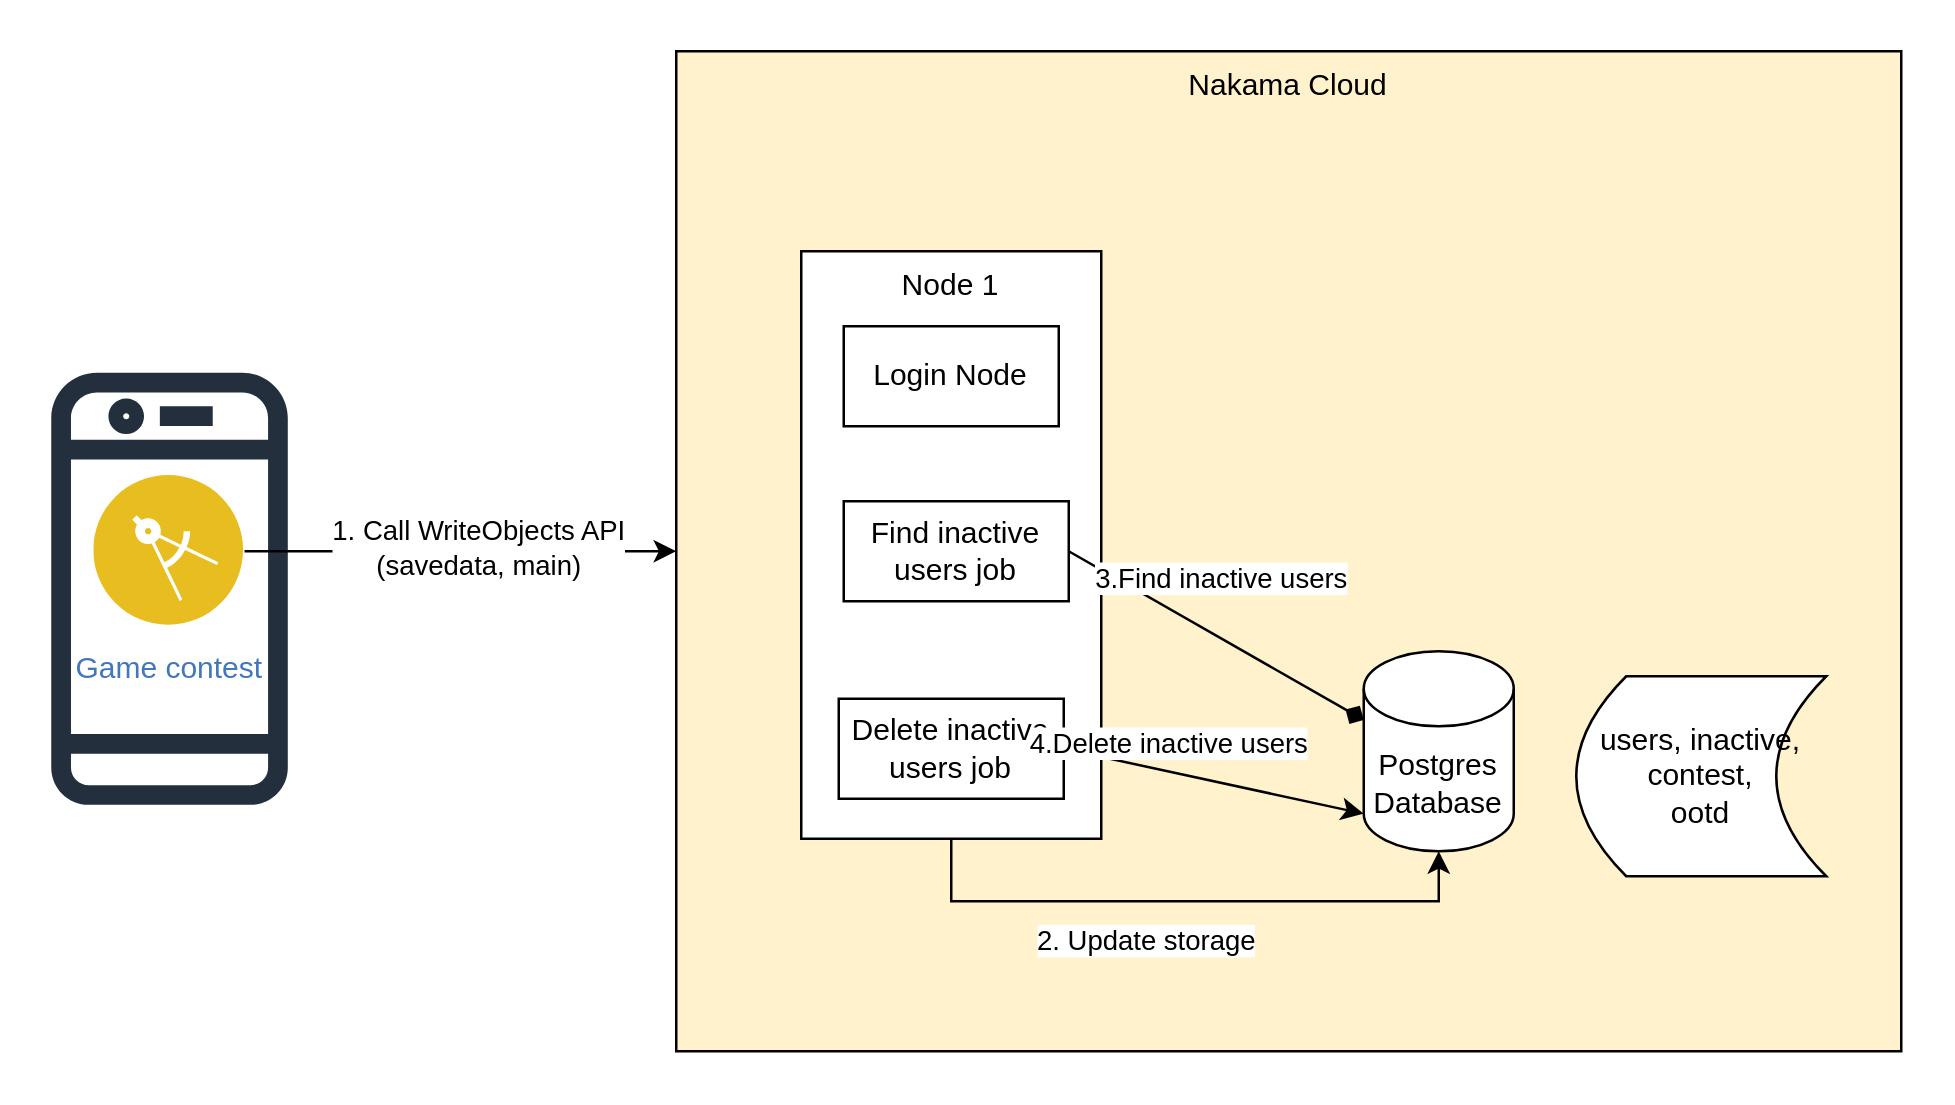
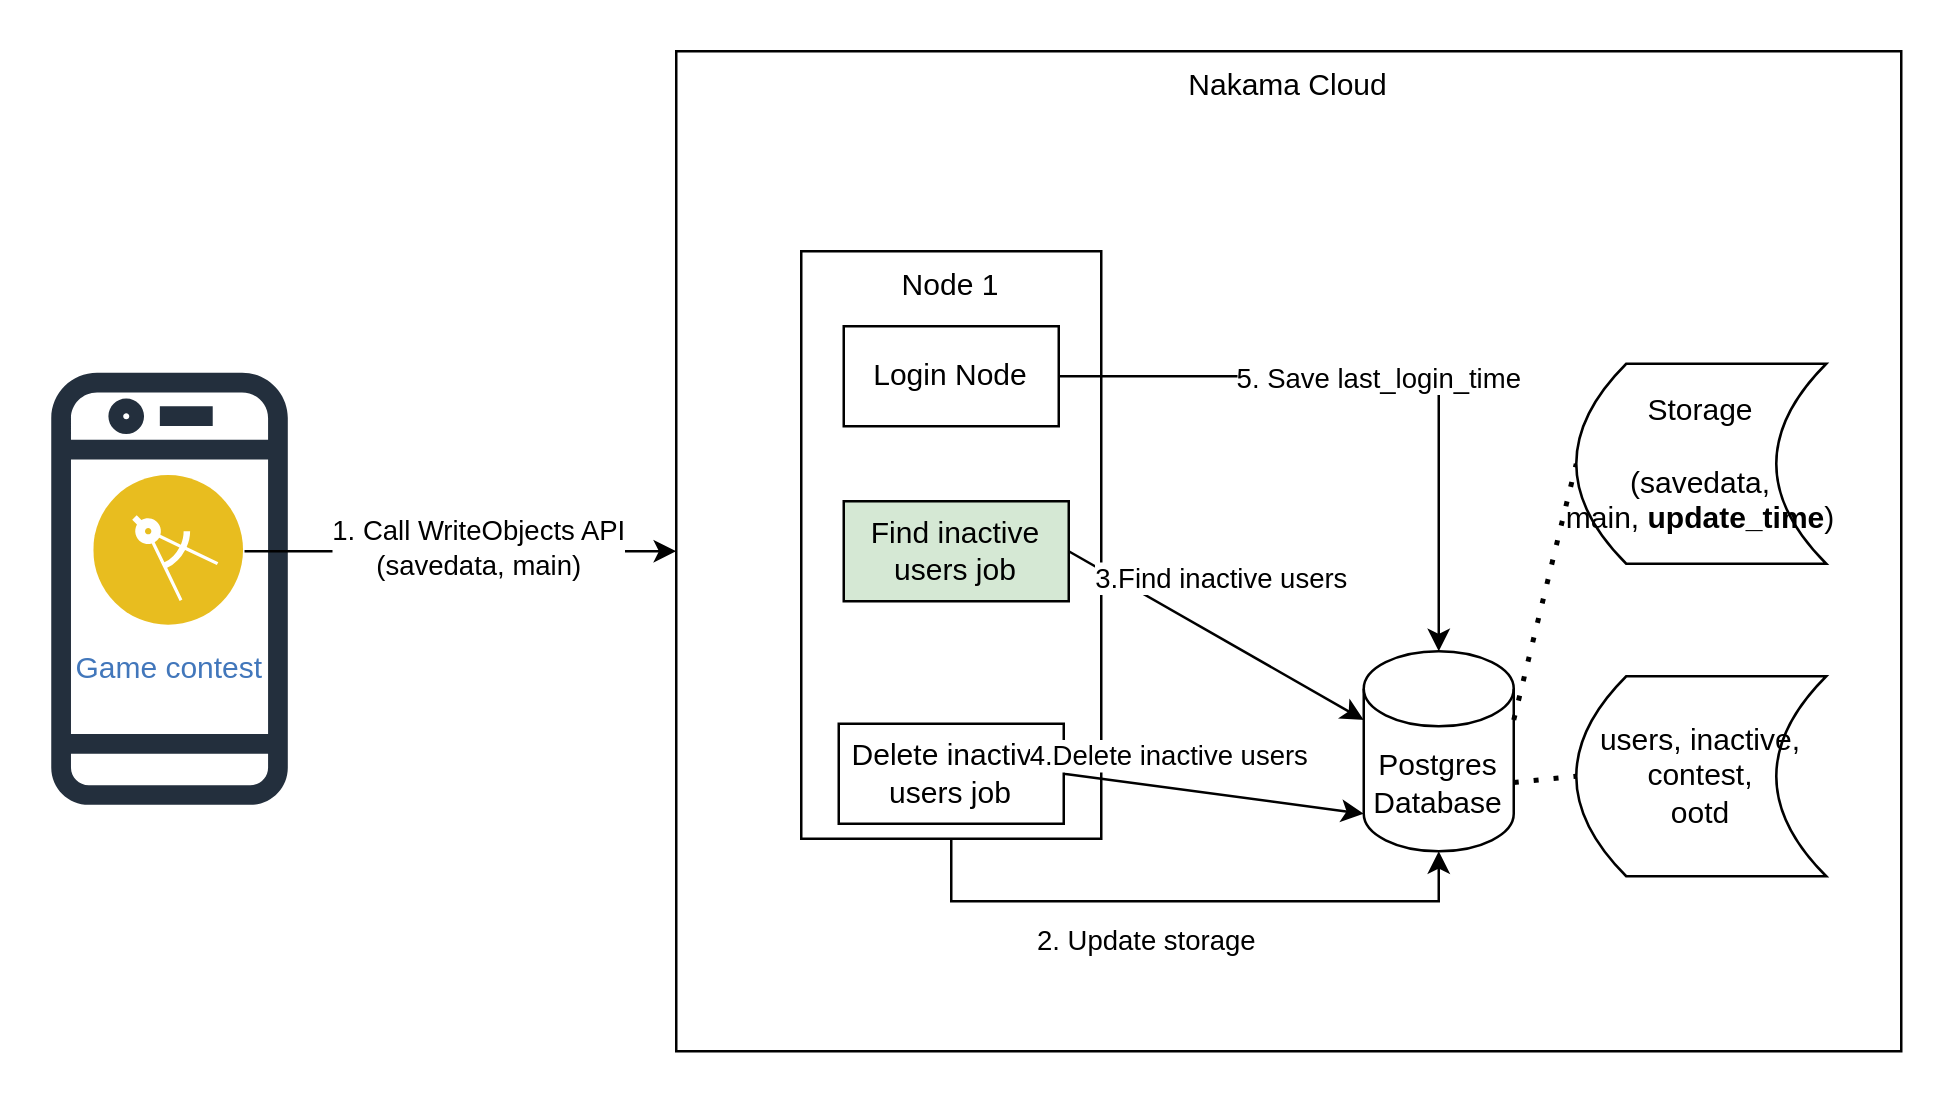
node "Storage(savedata, main, update_time)": added
edge "Storage(savedata, main, update_time)" -- "Postgres Database": added
edge "Login Node" -> "Postgres Database": added, label "5. Save last_login_time"
node "Find inactive users job": fillcolor #ffffff -> #d5e8d4
node "Nakama Cloud": fillcolor #fff2cc -> #ffffff
edge "Find inactive users job" -> "Postgres Database": arrowhead diamond -> classic
node "Delete inactive users job": moved (951, 749) -> (951, 774)
edge "Postgres Database" -- "users, inactive, contest, ootd": added
